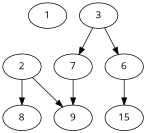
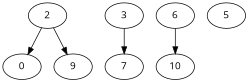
node "1": removed
node "5": added
edge "3" -> "6": removed
edge "7" -> "9": removed
node "8": label "8" -> "0"
node "15": label "15" -> "10"
